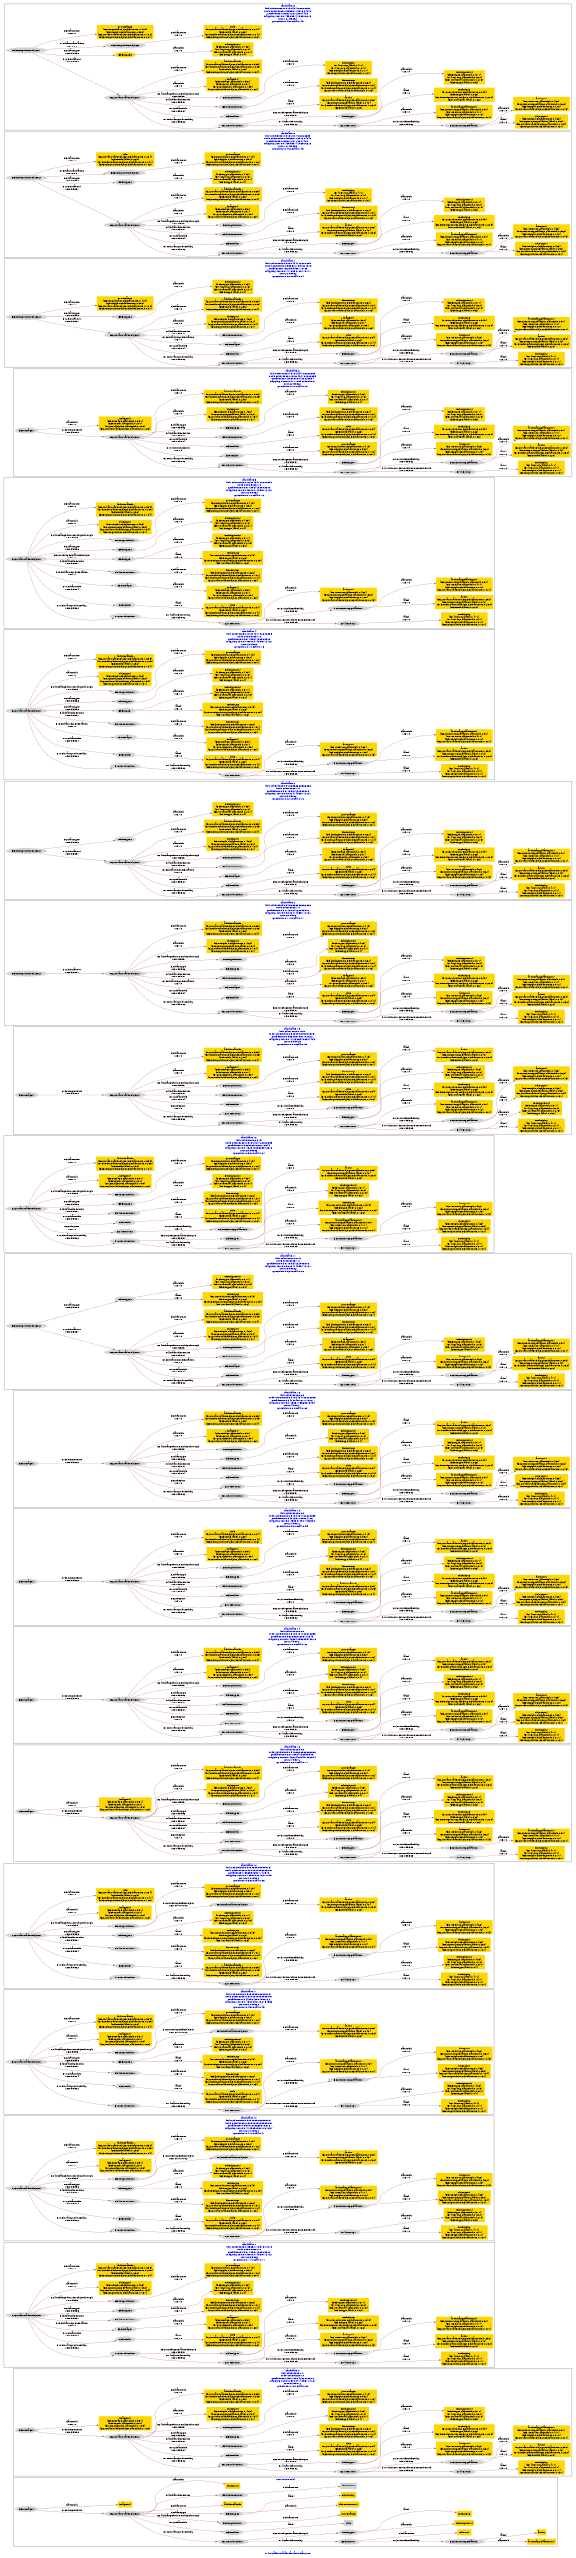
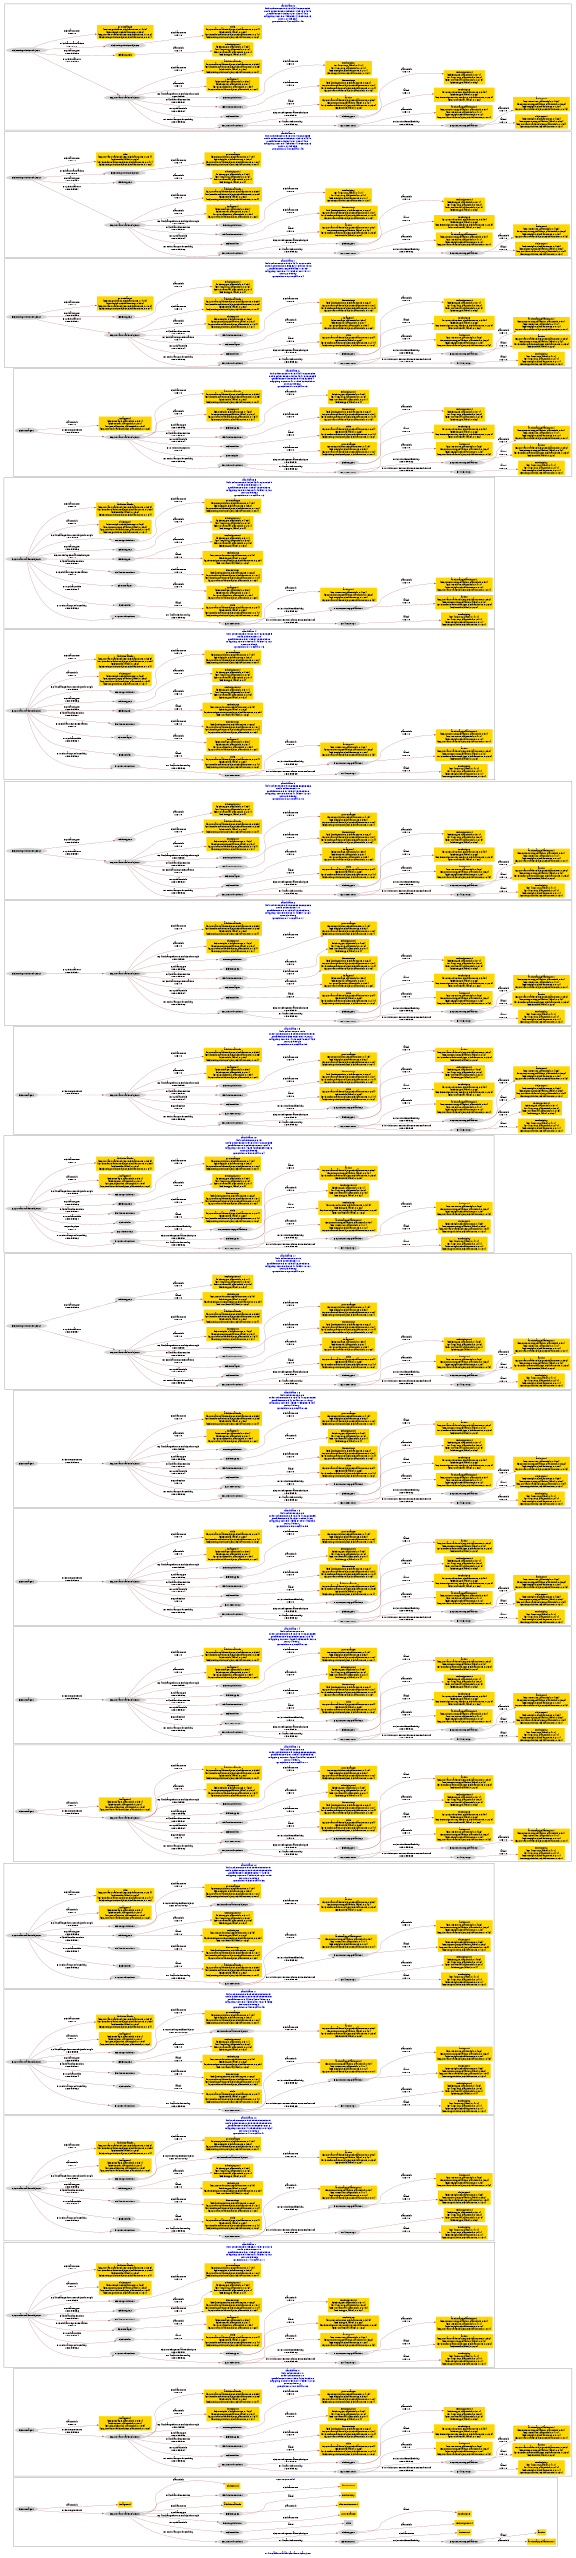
node "dimensions": fillcolor lightgray -> gold
node "title_uri": label "title_uri" -> "artist_uri"
